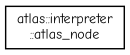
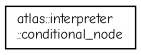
node "atlas::interpreter ::atlas_node": label "atlas::interpreter ::atlas_node" -> "atlas::interpreter ::conditional_node"
